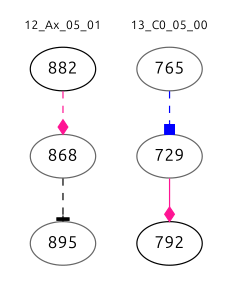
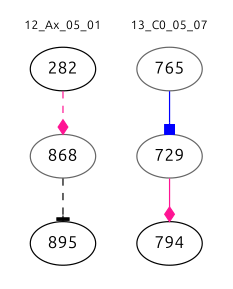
cluster "13_C0_05_00": label "13_C0_05_00" -> "13_C0_05_07"
node "882": label "882" -> "282"
edge "765" -> "729": style dashed -> solid
node "895": color gray40 -> black
node "792": label "792" -> "794"
